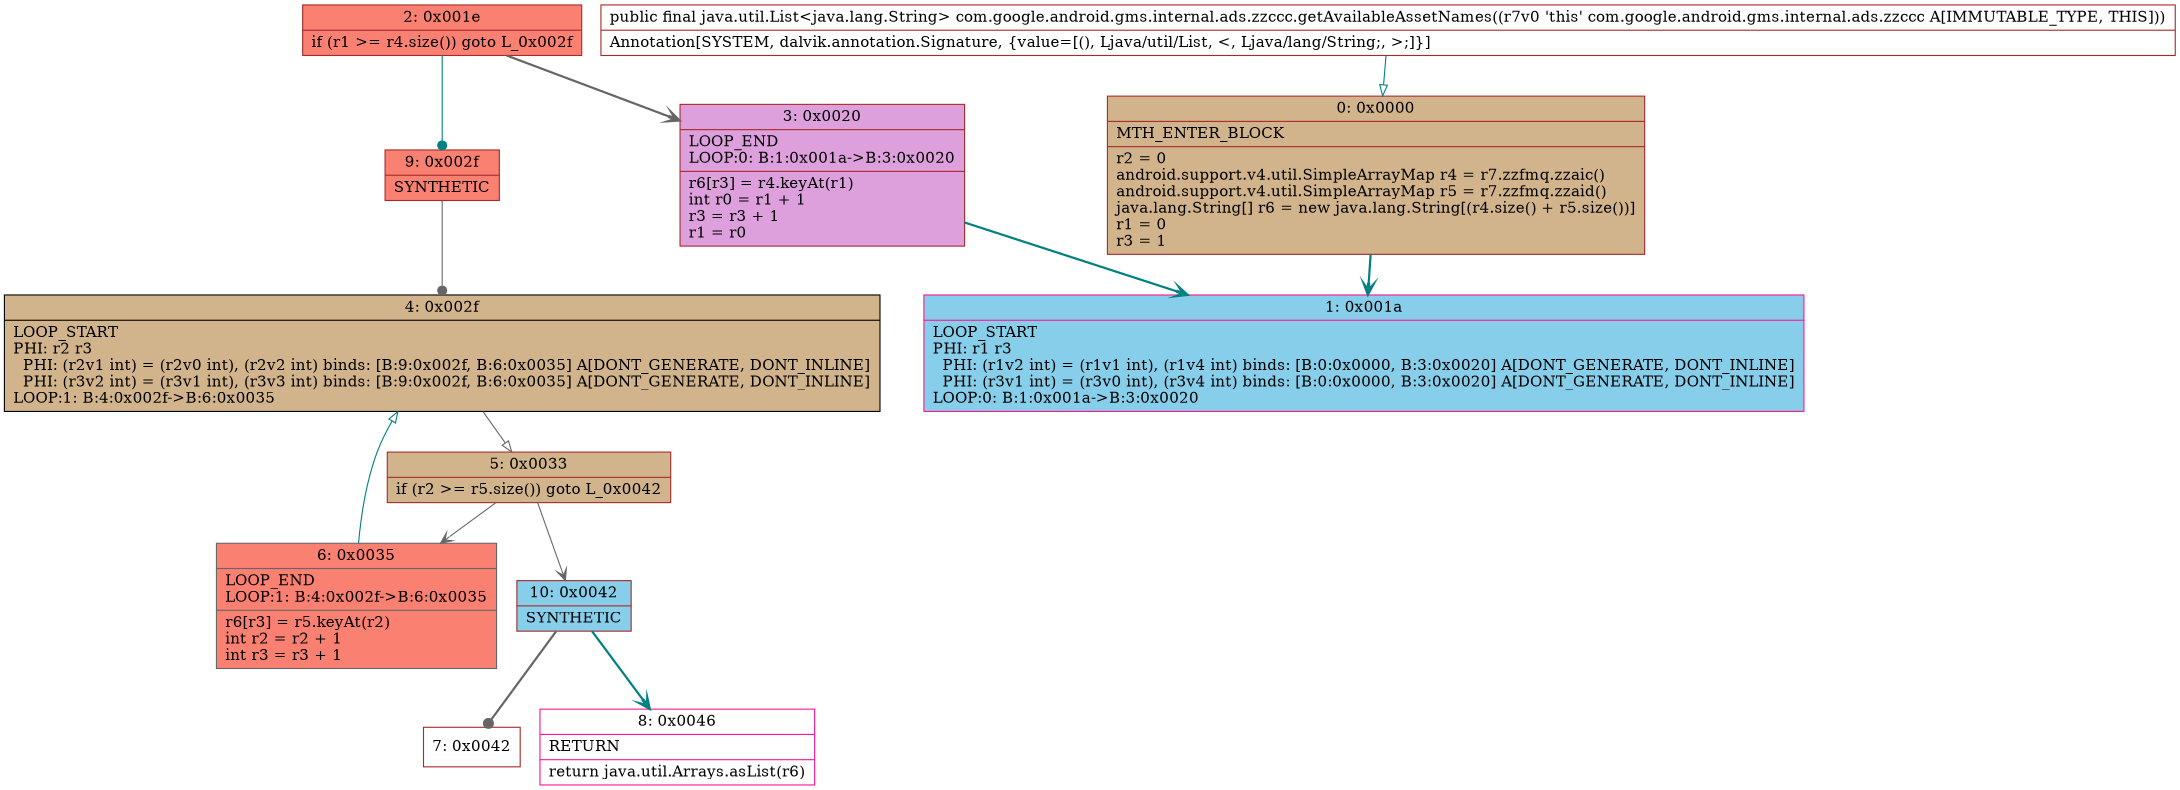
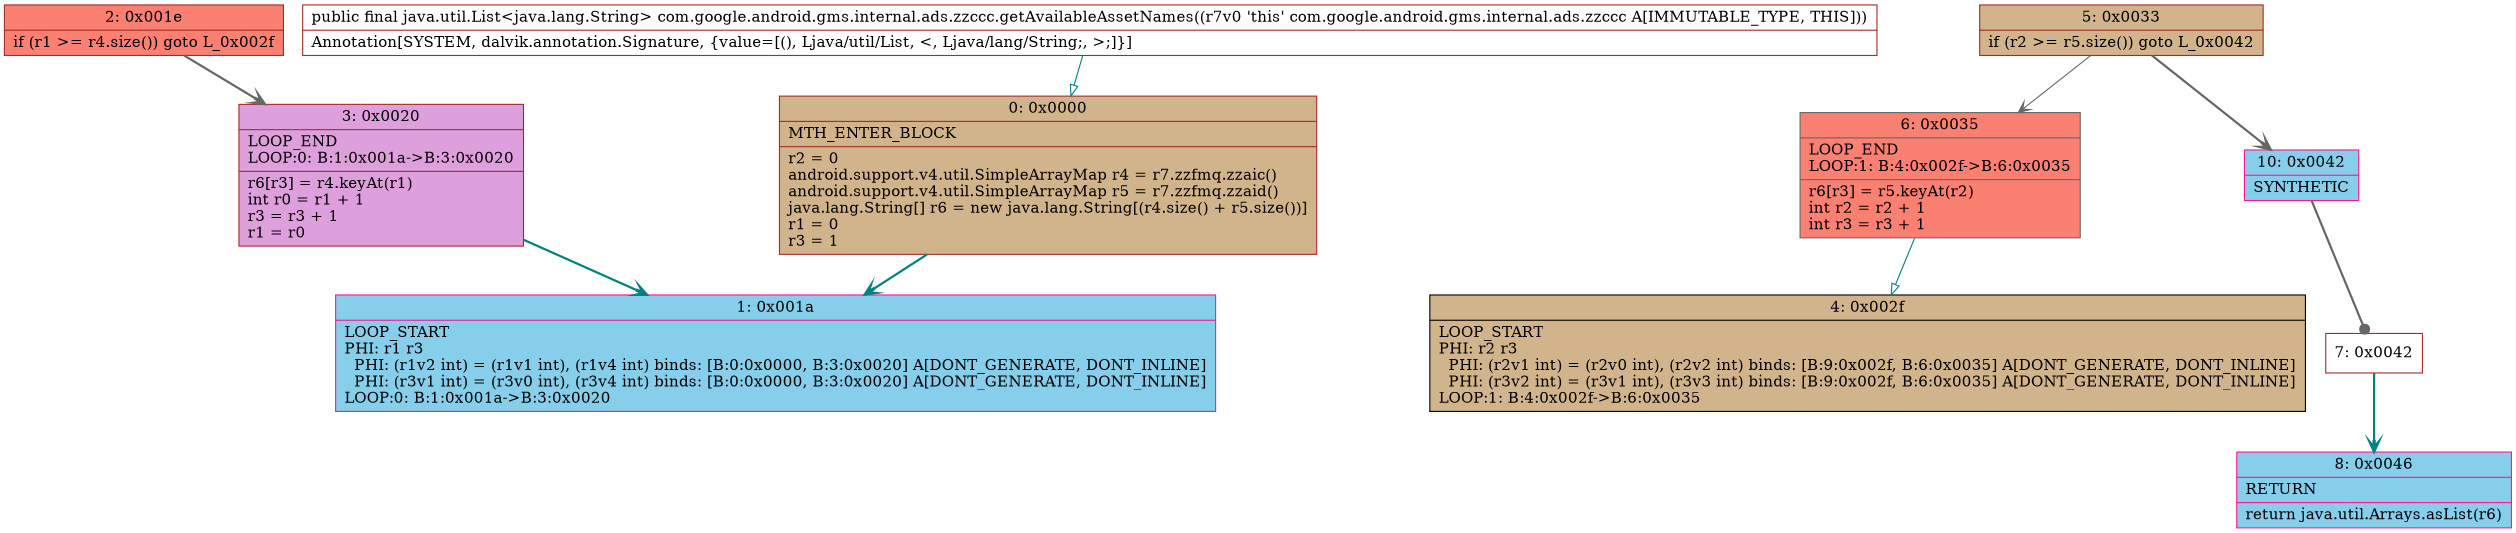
node "9: 0x002f": removed
edge "4: 0x002f" -> "5: 0x0033": removed
edge "5: 0x0033" -> "10: 0x0042": style solid -> bold
node "10: 0x0042": color brown -> deeppink
edge "10: 0x0042" -> "8: 0x0046": now "7: 0x0042" -> "8: 0x0046"
node "8: 0x0046": fillcolor white -> skyblue
